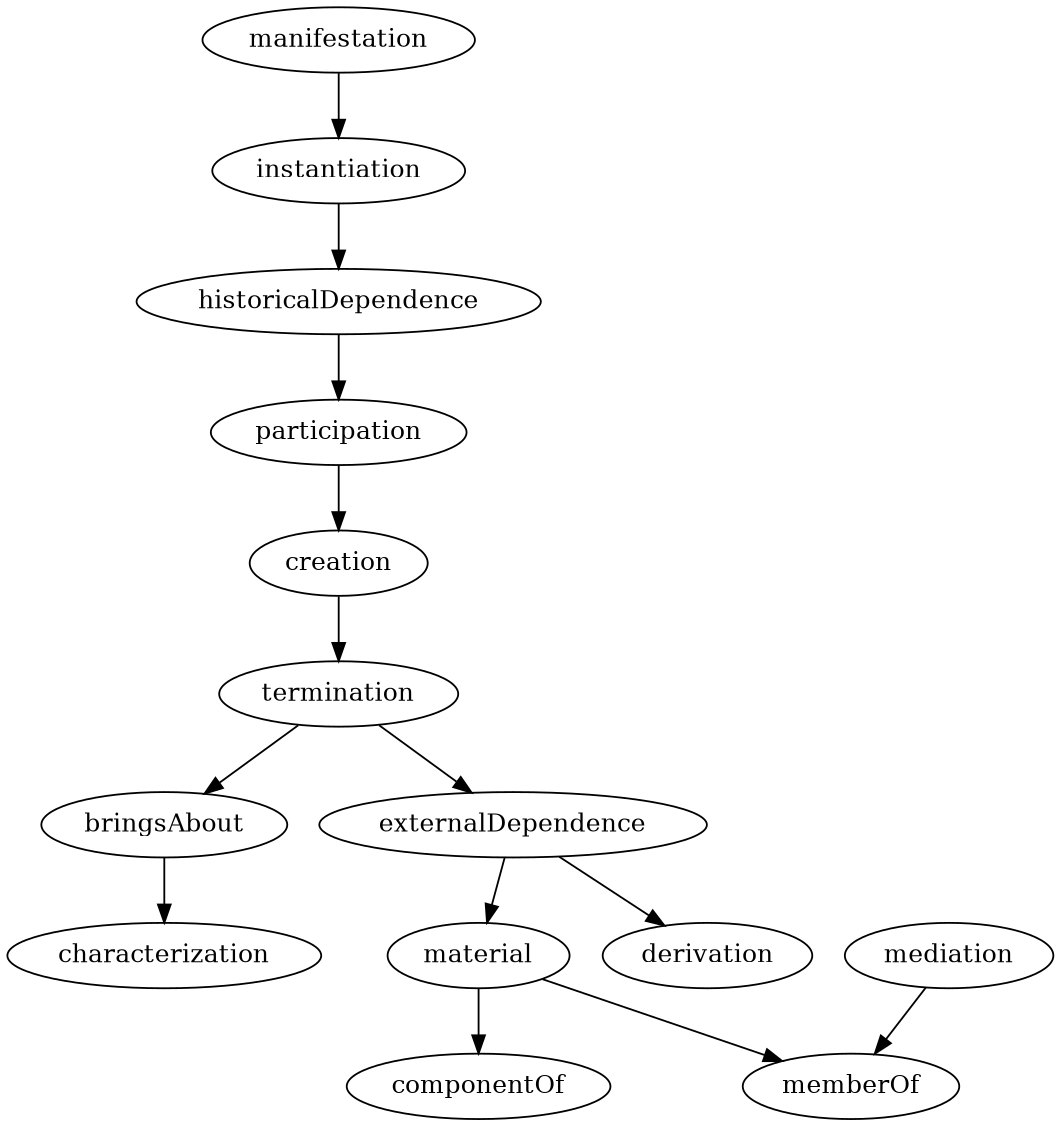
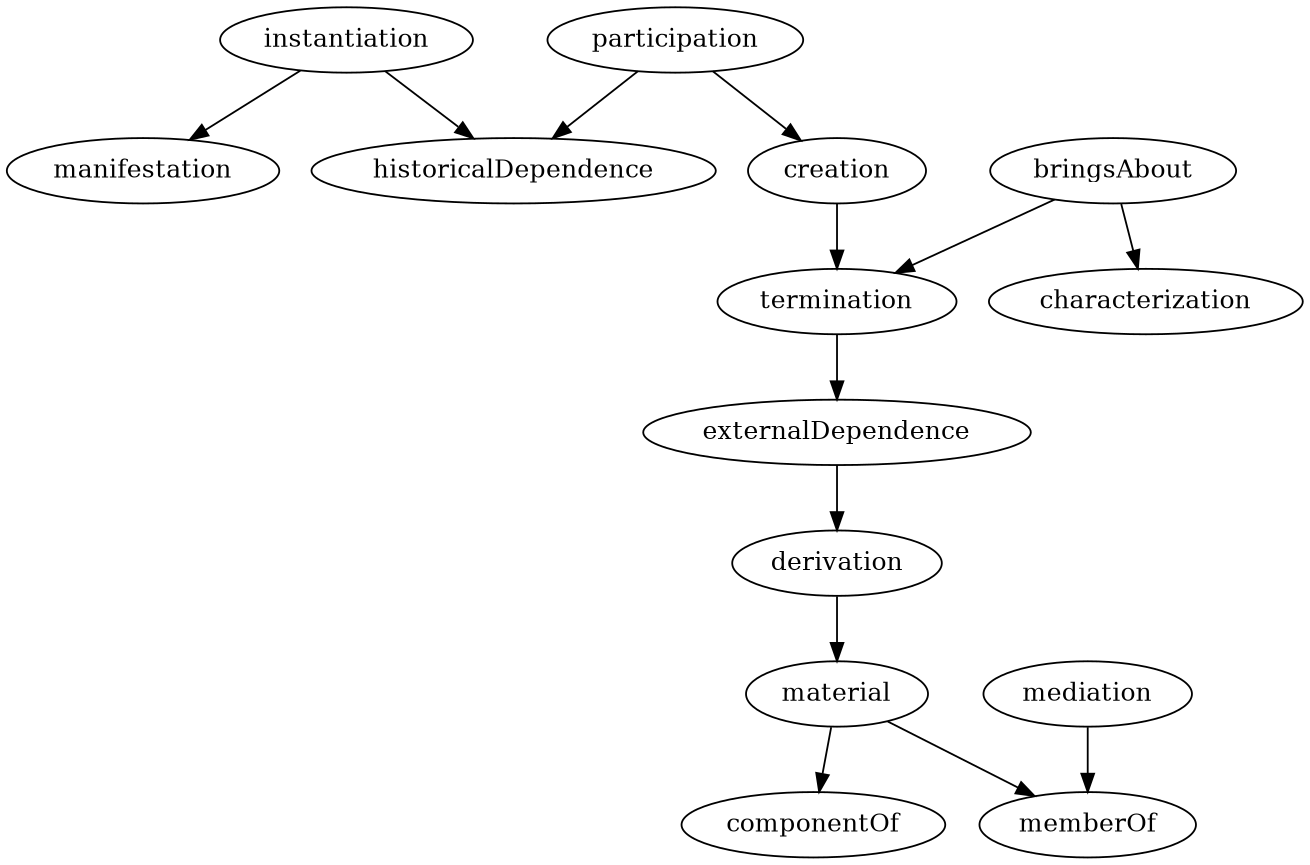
edge "manifestation" -> "instantiation": reversed
edge "historicalDependence" -> "participation": reversed
edge "termination" -> "bringsAbout": reversed
edge "externalDependence" -> "material": now "derivation" -> "material"
